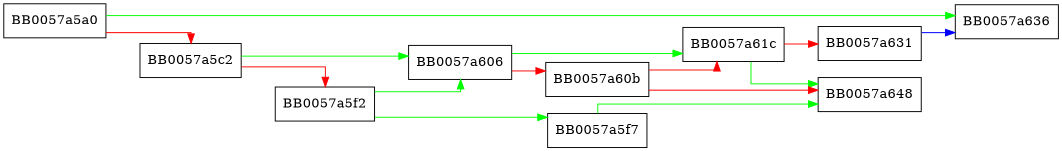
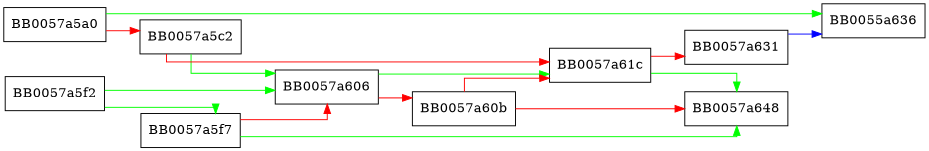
node "BB0057a636": label "BB0057a636" -> "BB0055a636"
edge "BB0057a5c2" -> "BB0057a5f2": now "BB0057a5c2" -> "BB0057a61c"
edge "BB0057a5f7" -> "BB0057a606": added
